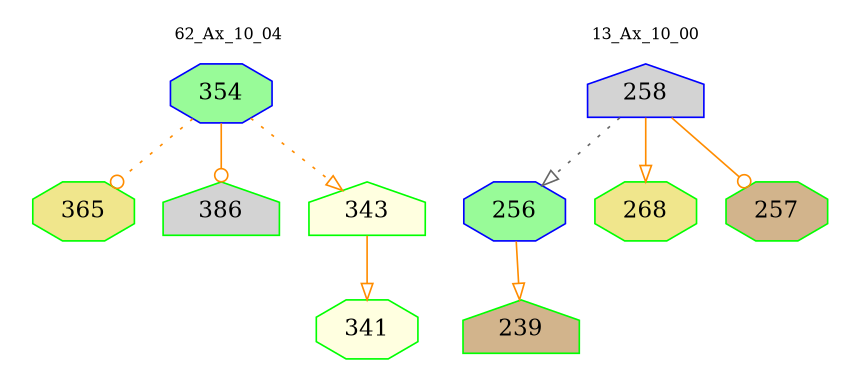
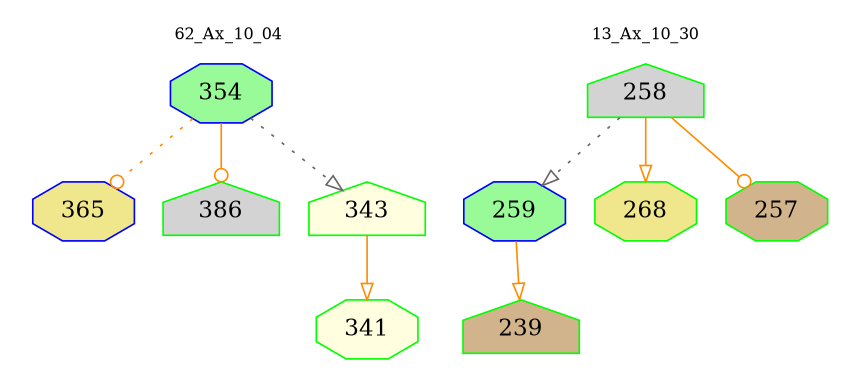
cluster "13_Ax_10_00": label "13_Ax_10_00" -> "13_Ax_10_30"
node "258": color blue -> green
edge "354" -> "343": color darkorange -> gray40
node "365": color green -> blue
node "256": label "256" -> "259"
